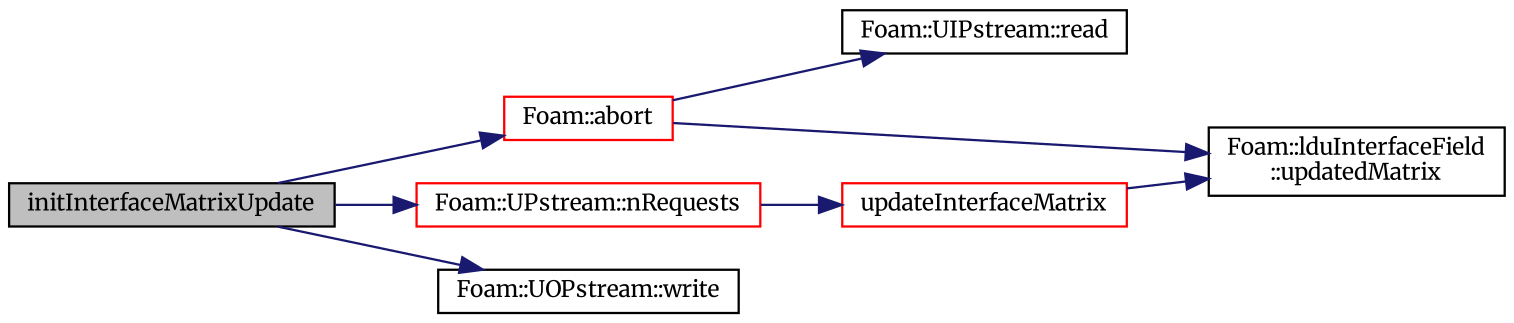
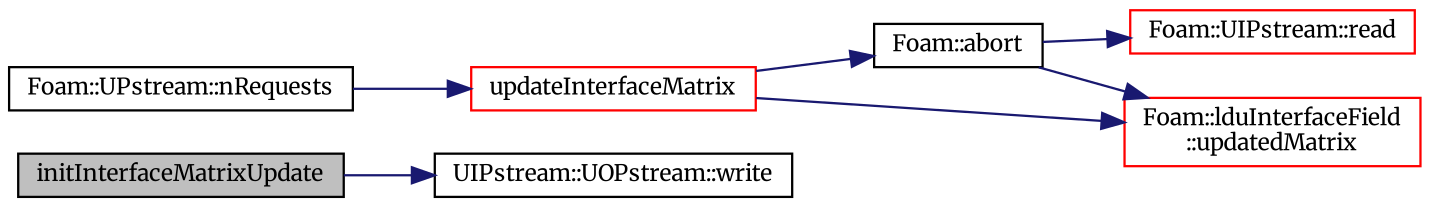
node "Foam::UIPstream::read": color black -> red
node "Foam::abort": color red -> black
edge "initInterfaceMatrixUpdate" -> "Foam::abort": now "updateInterfaceMatrix" -> "Foam::abort"
node "Foam::lduInterfaceField ::updatedMatrix": color black -> red
edge "initInterfaceMatrixUpdate" -> "Foam::UPstream::nRequests": removed
node "Foam::UPstream::nRequests": color red -> black
node "Foam::UOPstream::write": label "Foam::UOPstream::write" -> "UIPstream::UOPstream::write"
